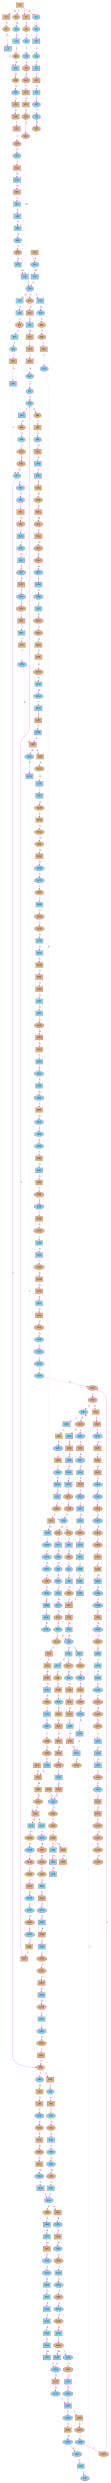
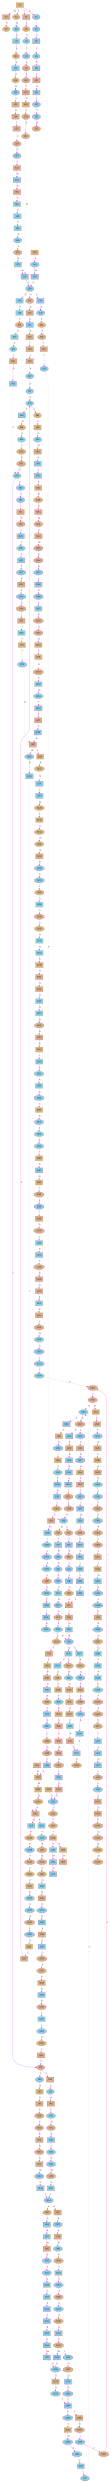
node "S11": removed
node "S342": fillcolor skyblue -> tan
node "S106": fillcolor skyblue -> tan
